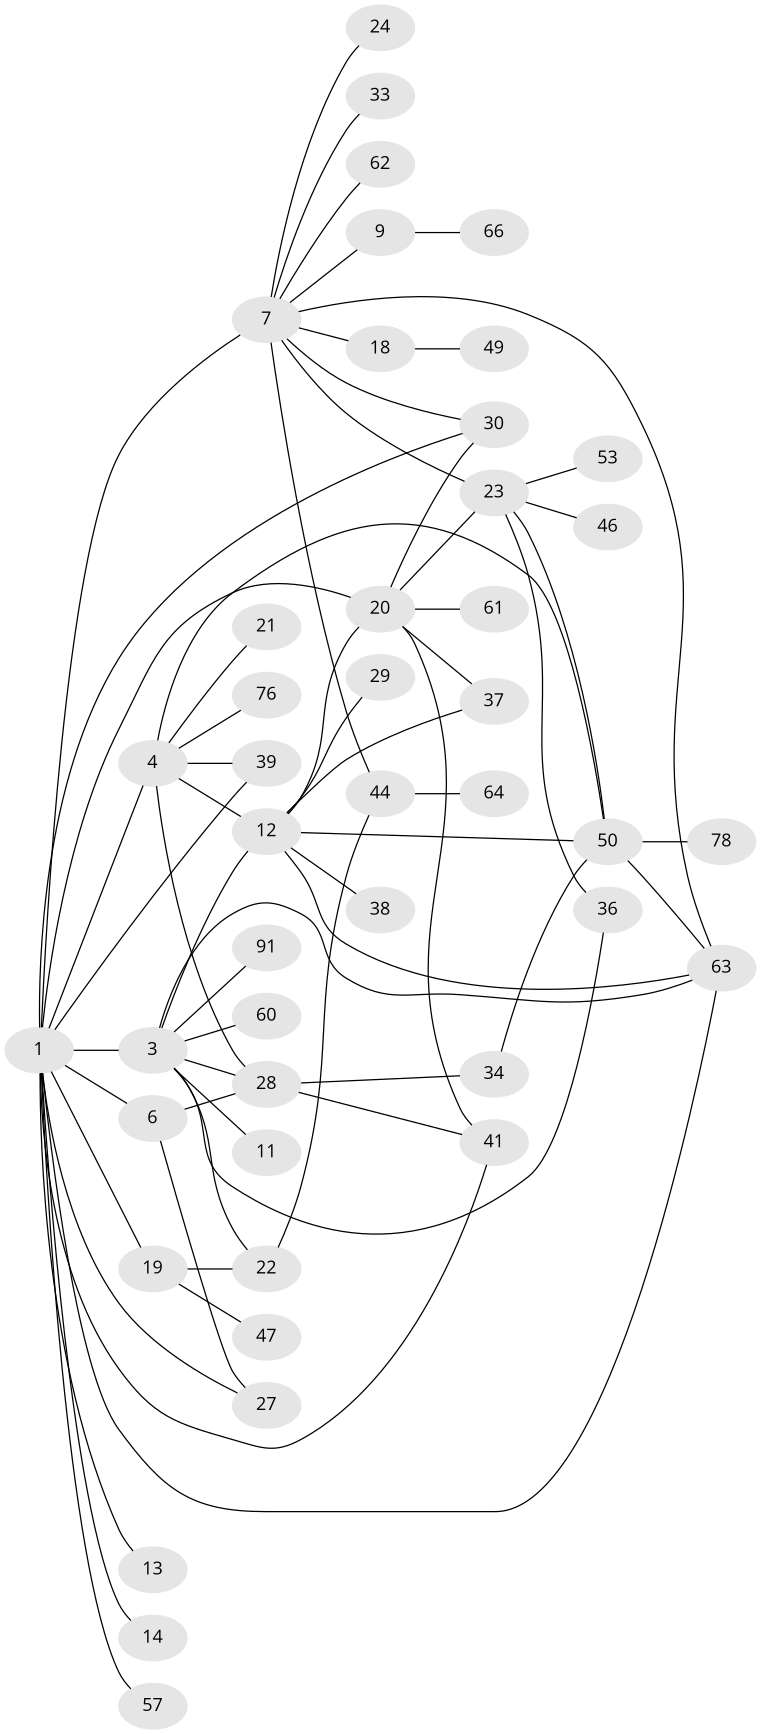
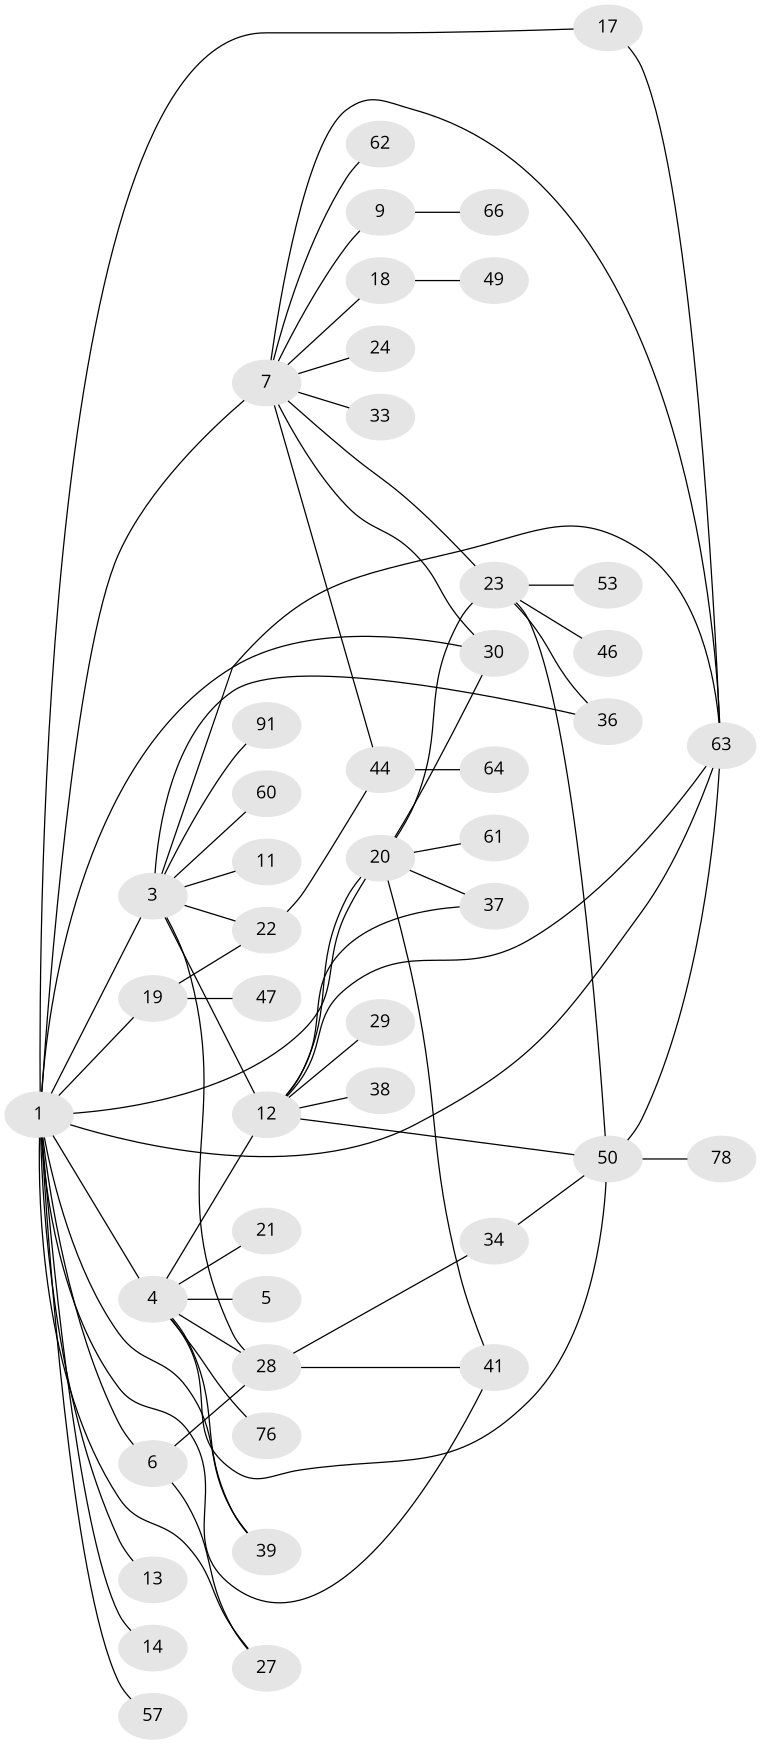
node "17": added
node "5": added
